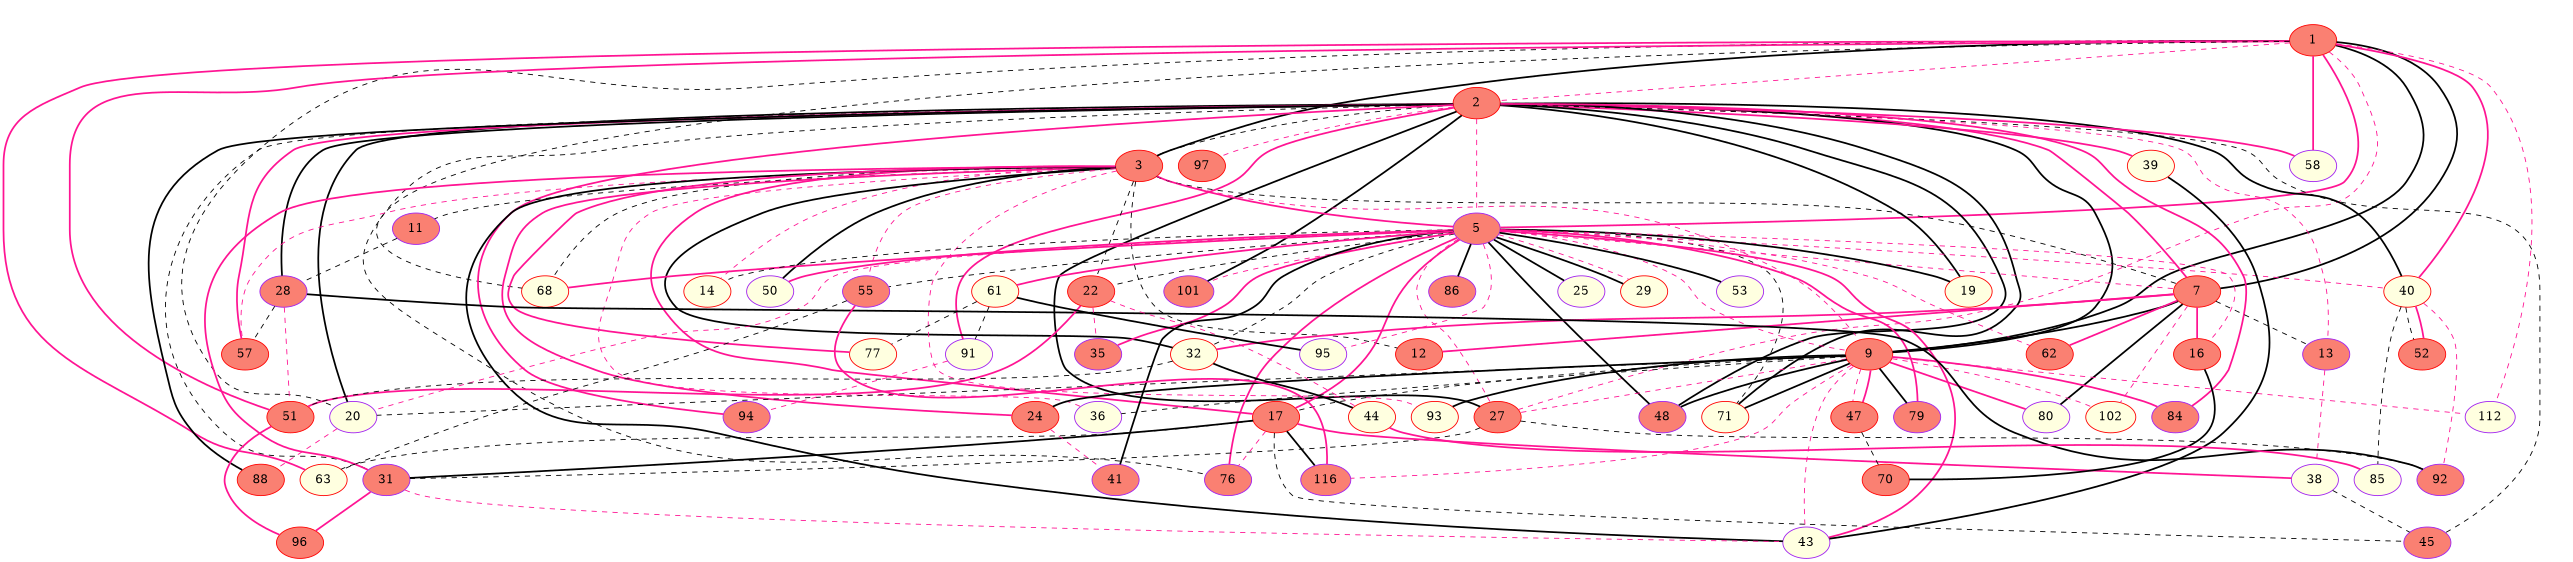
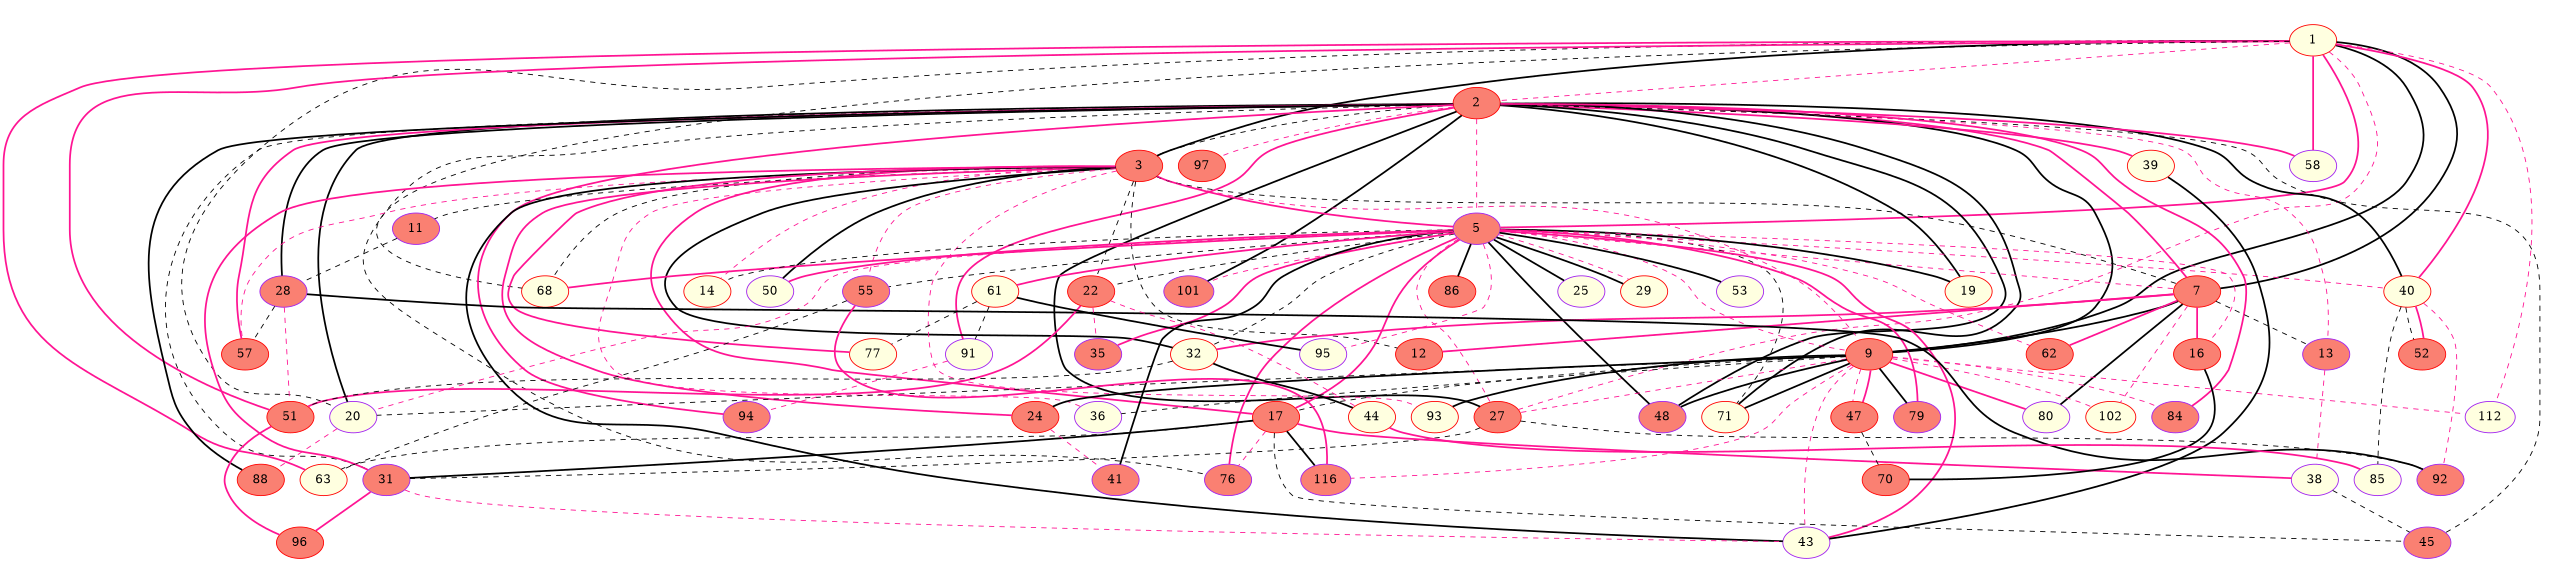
node "1": fillcolor salmon -> lightyellow
node "86": color purple -> red
edge "9" -- "84": style bold -> dashed
